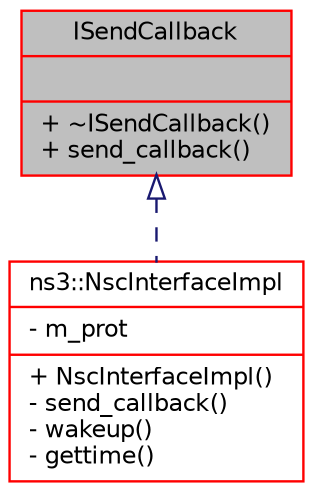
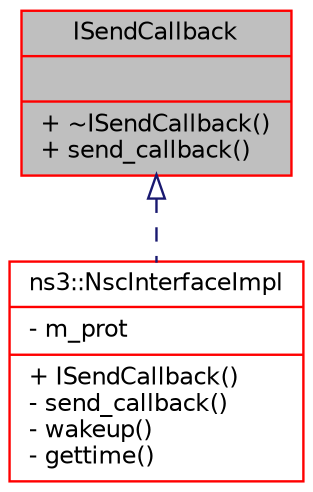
node "ns3::NscInterfaceImpl": text "+ NscInterfaceImpl()" -> "+ ISendCallback()"
